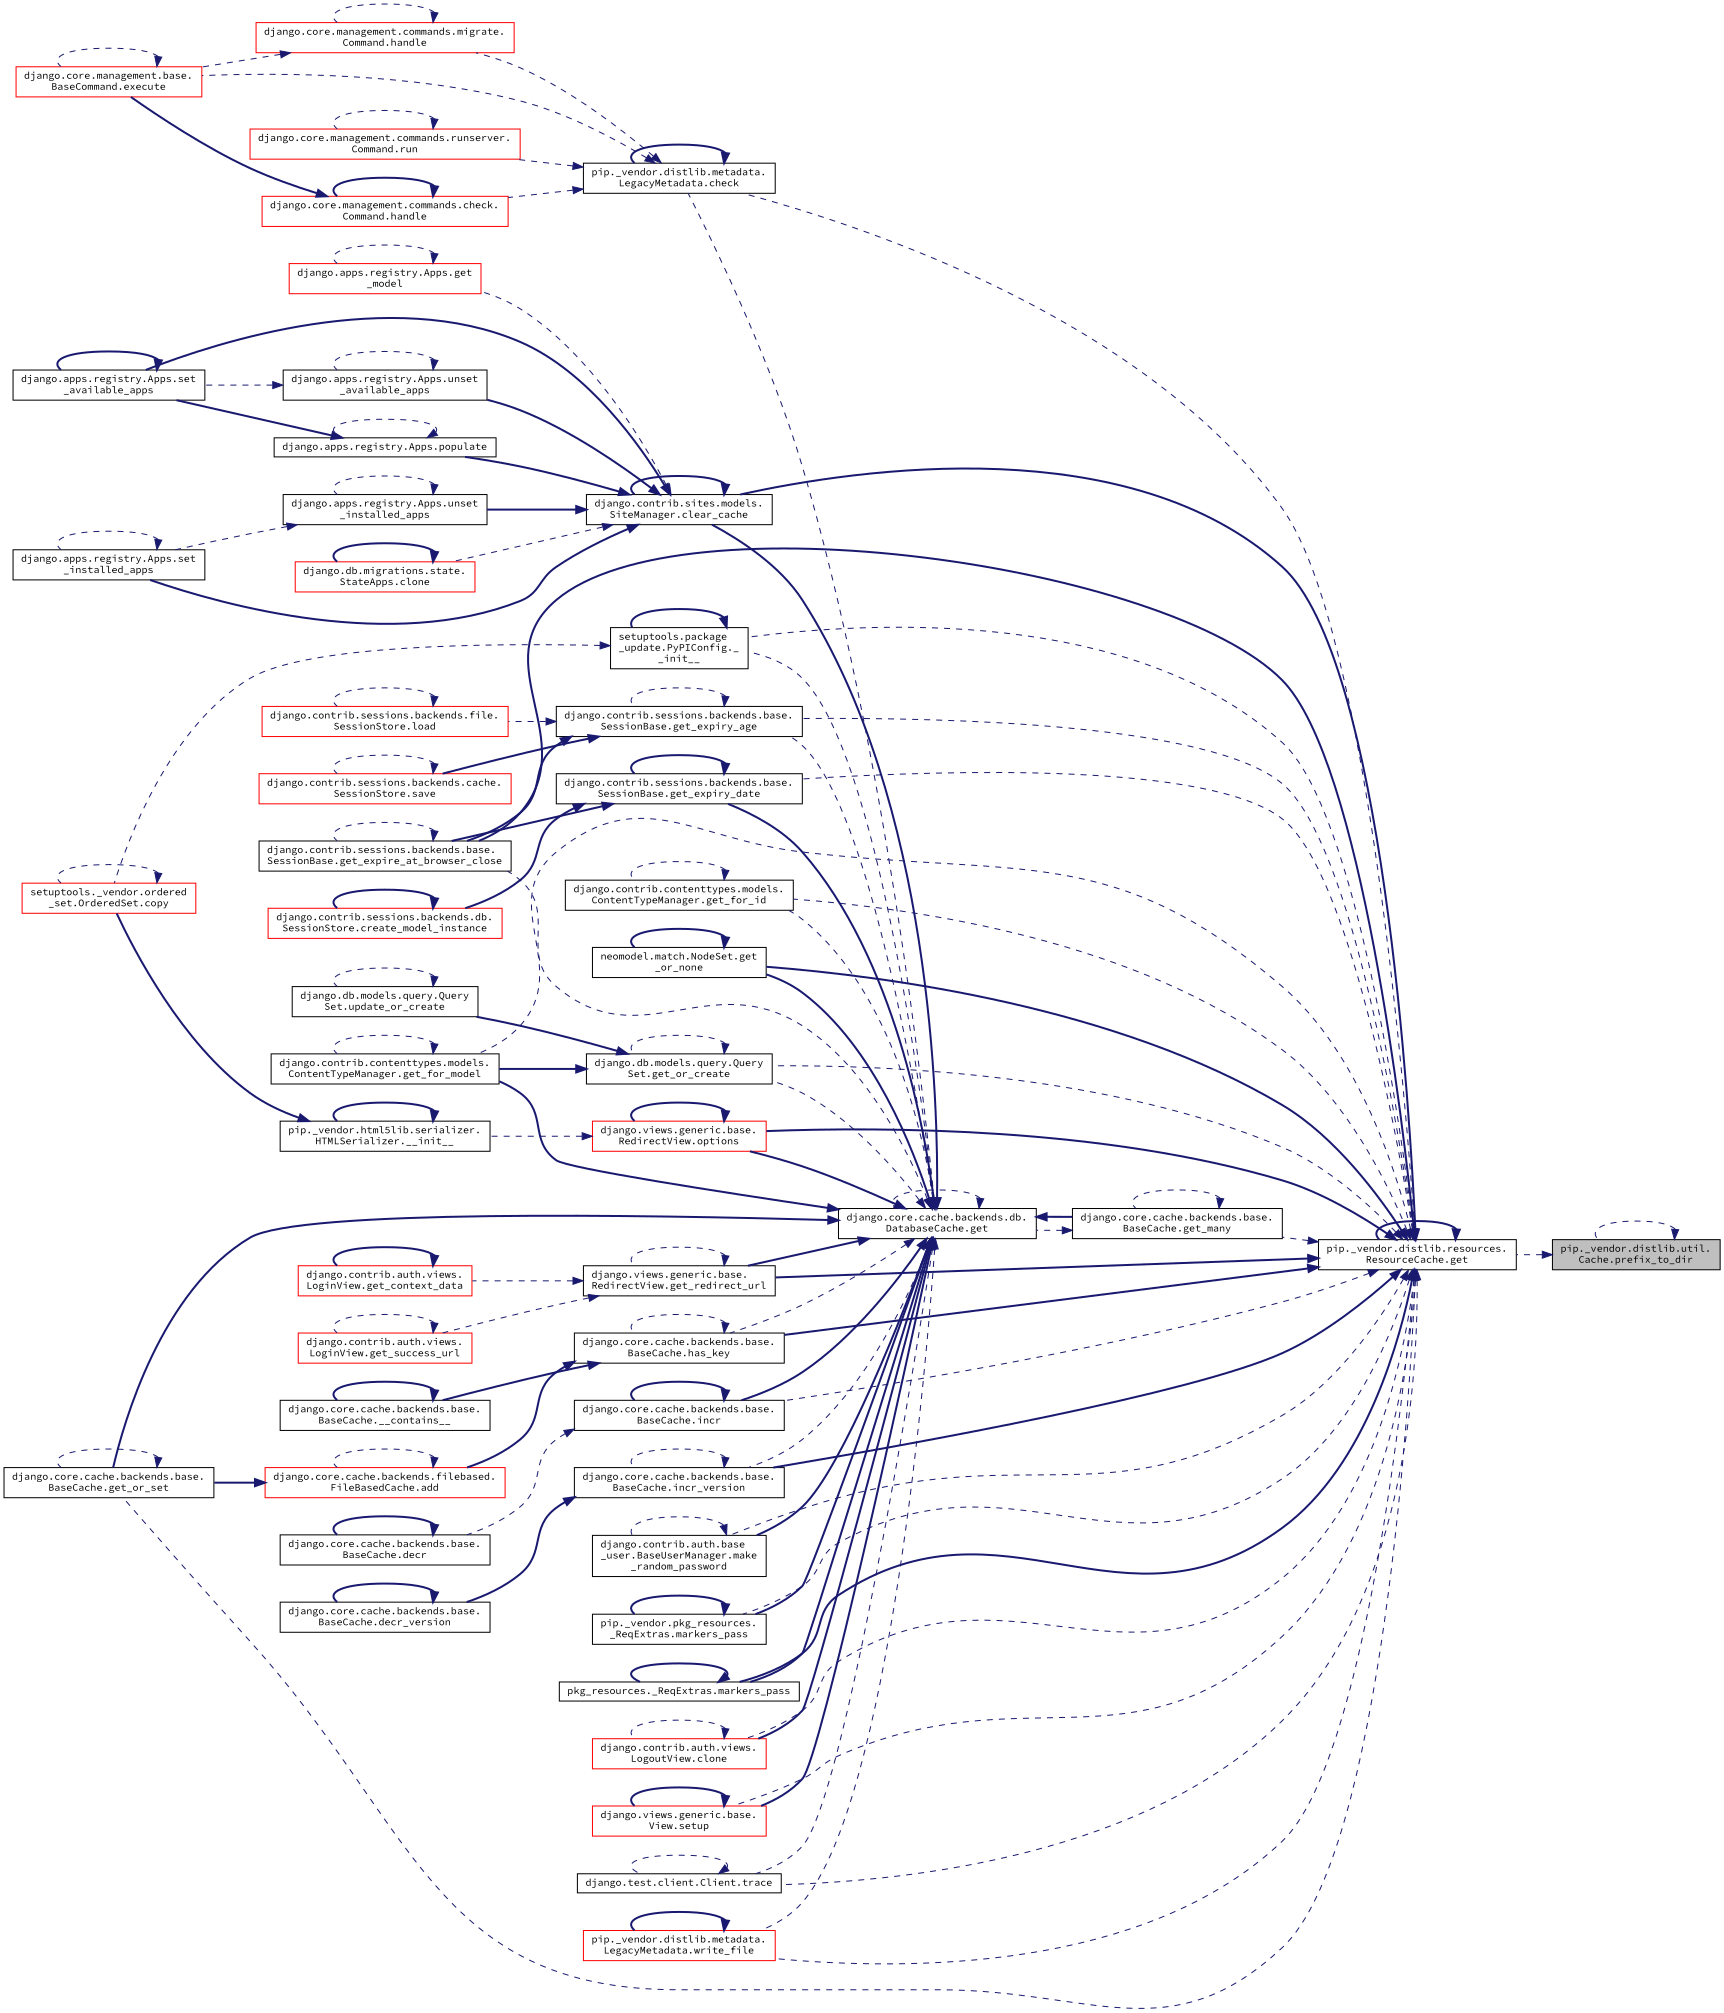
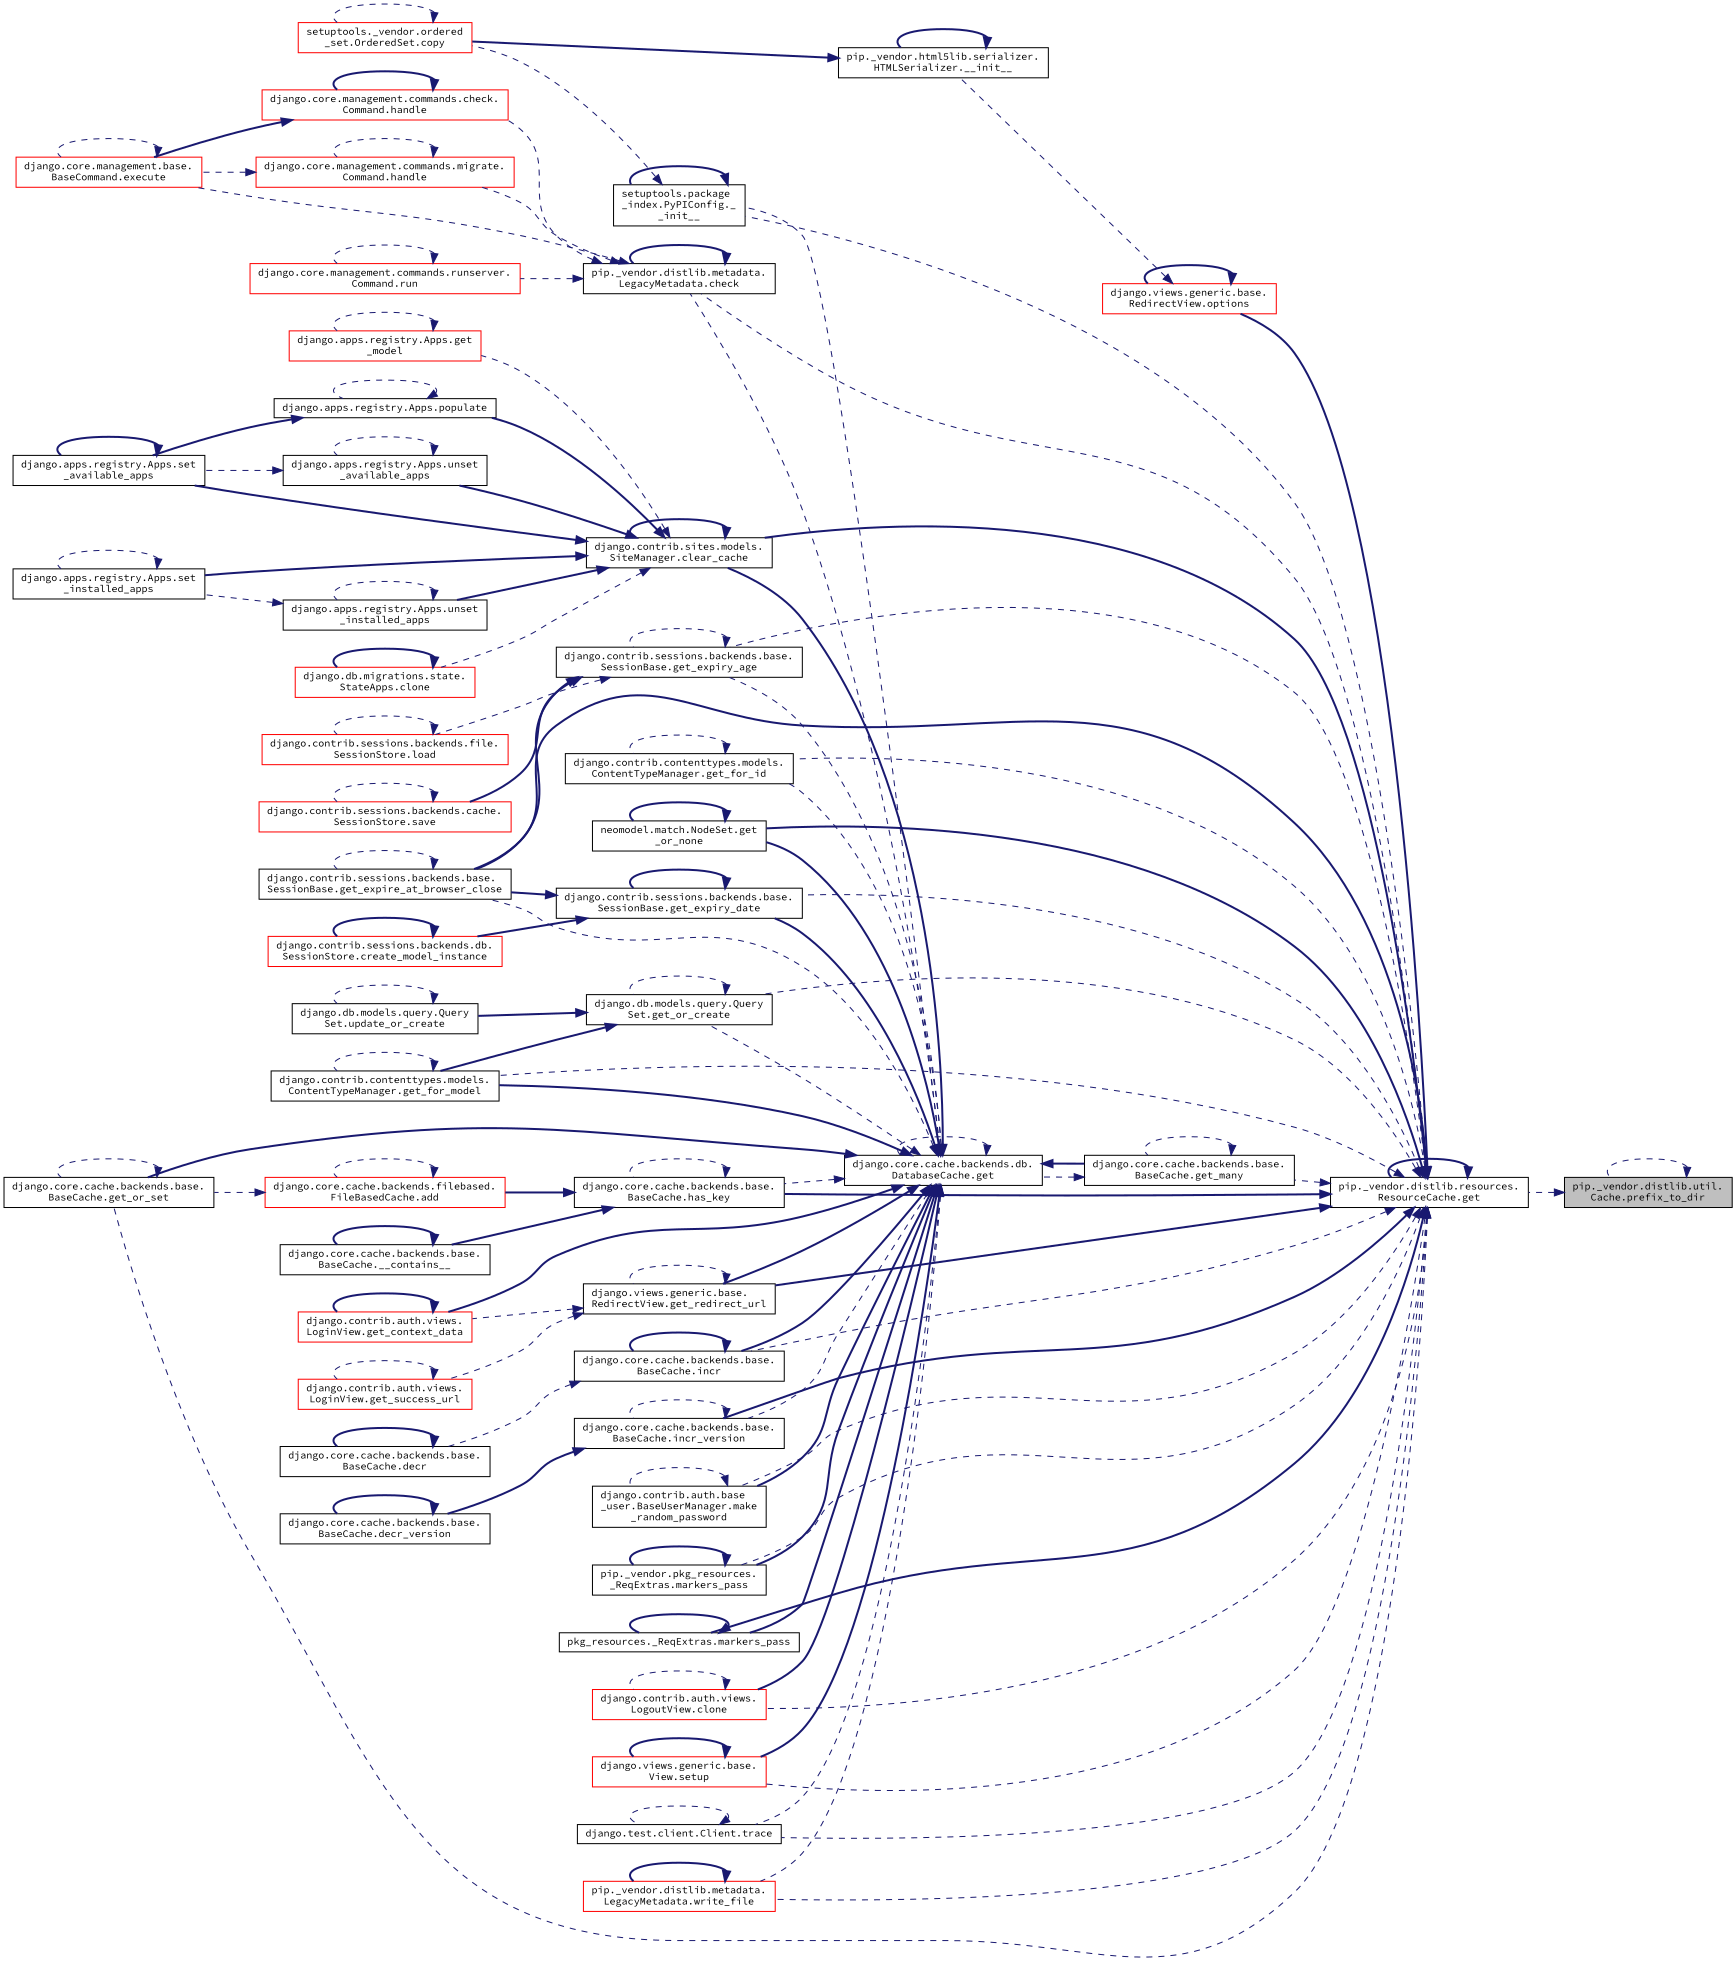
node "setuptools.package _update.PyPIConfig._ _init__": label "setuptools.package _update.PyPIConfig._ _init__" -> "setuptools.package _index.PyPIConfig._ _init__"
edge "django.views.generic.base. RedirectView.options" -> "django.core.cache.backends.db. DatabaseCache.get": now "django.contrib.auth.views. LoginView.get_context_data" -> "django.core.cache.backends.db. DatabaseCache.get"
edge "django.core.cache.backends.base. BaseCache.get_or_set" -> "django.core.cache.backends.filebased. FileBasedCache.add": style bold -> dashed
